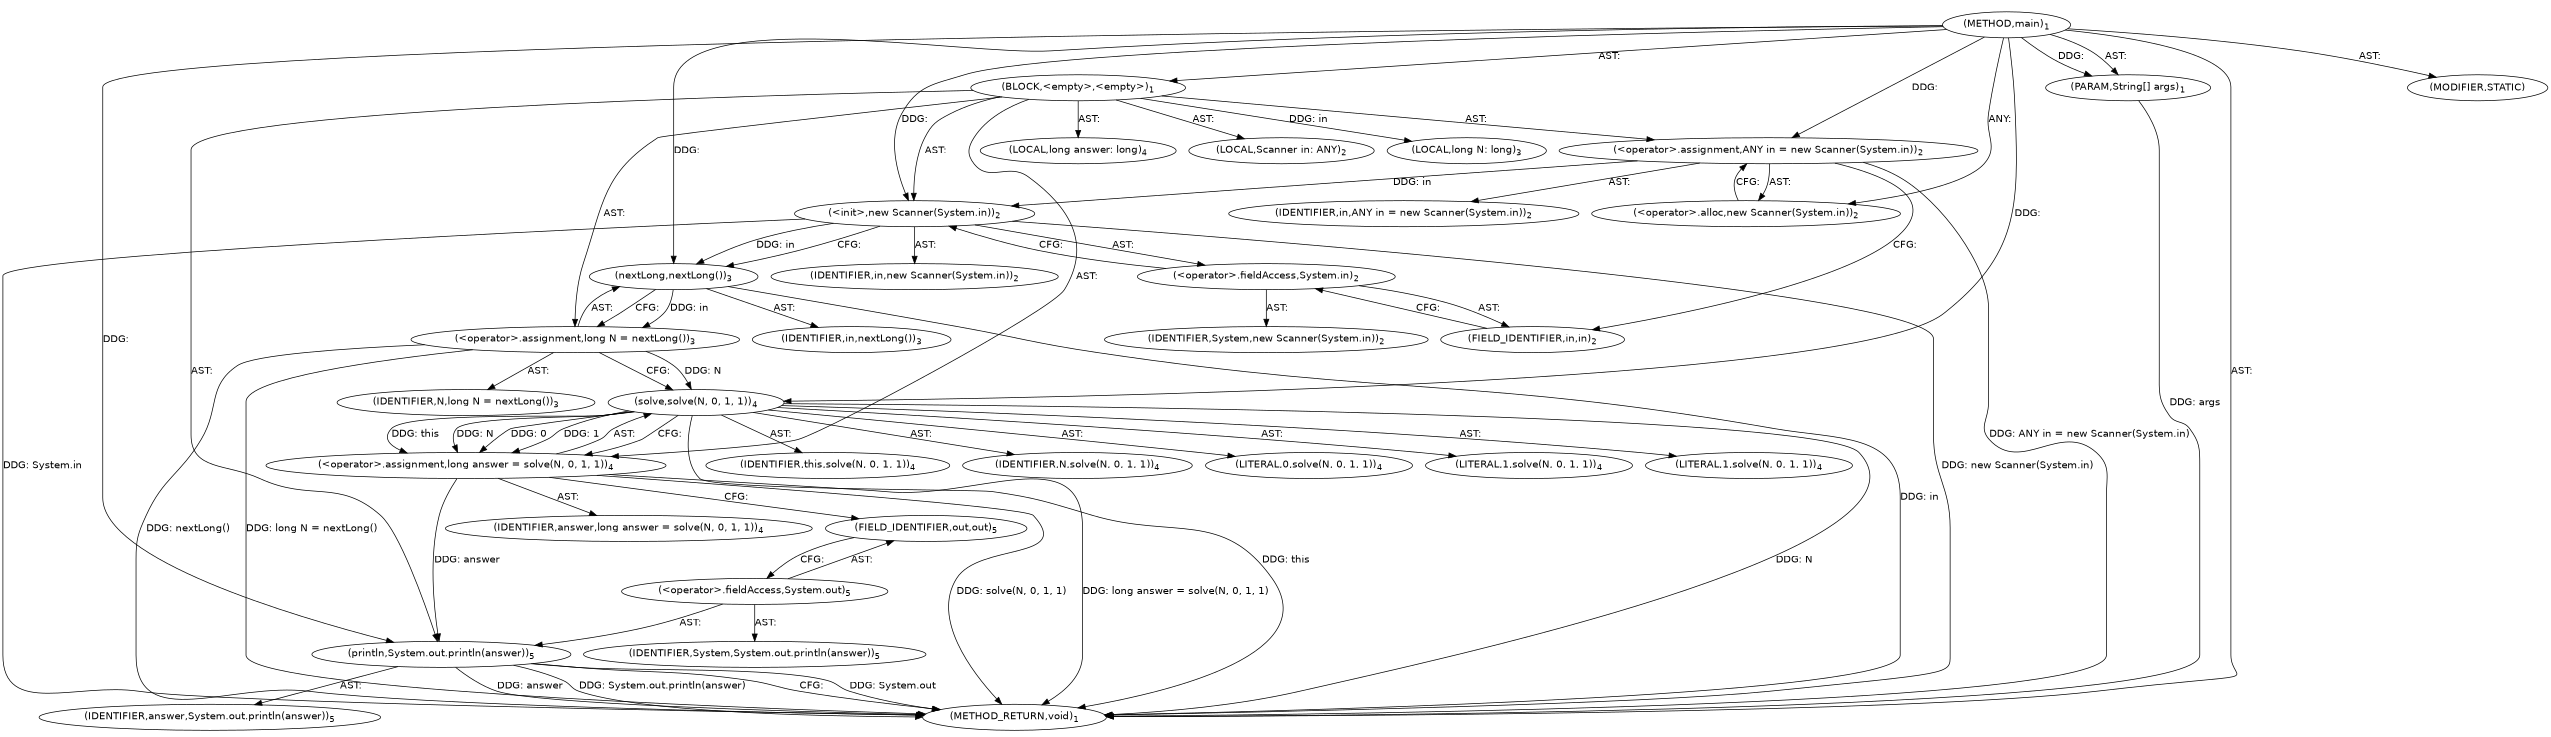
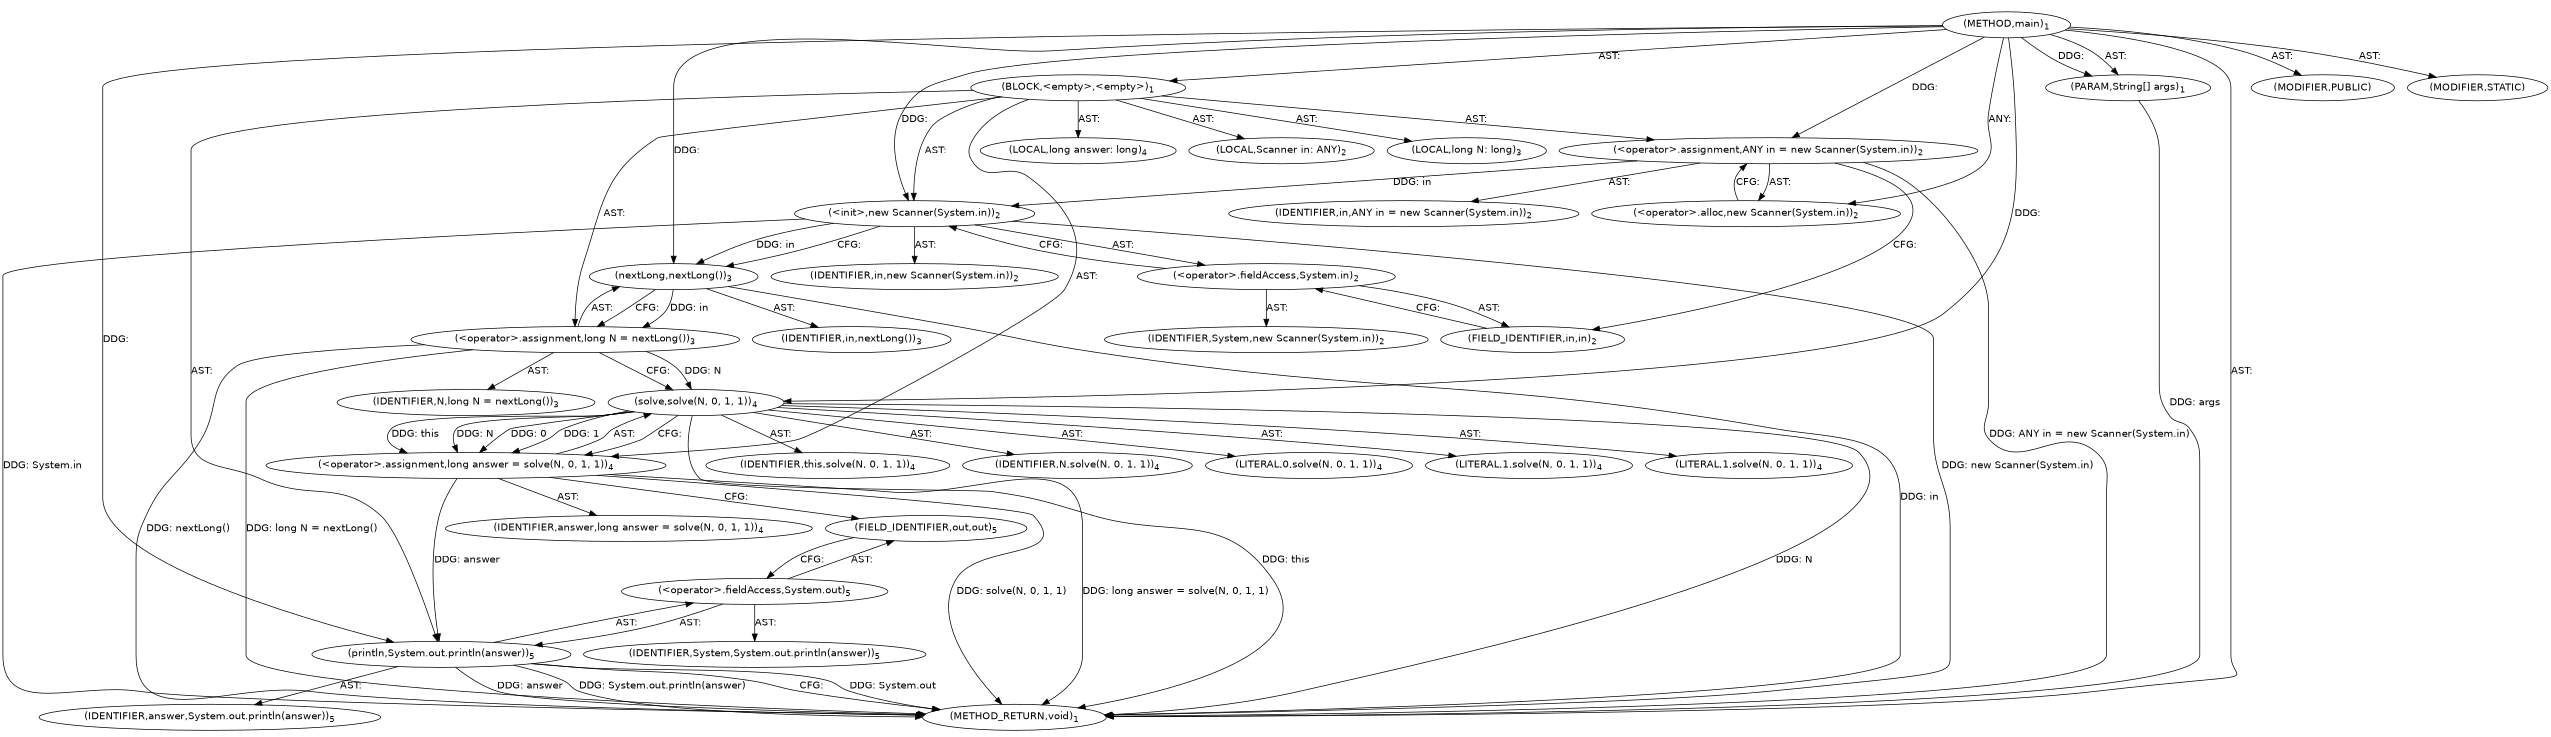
node "(MODIFIER,PUBLIC)": added
edge "(BLOCK,<empty>,<empty>)" -> "(LOCAL,long N: long)": label "DDG: in" -> "AST: "
edge "(println,System.out.println(answer))" -> "(<operator>.fieldAccess,System.out)": added, label "AST:"
